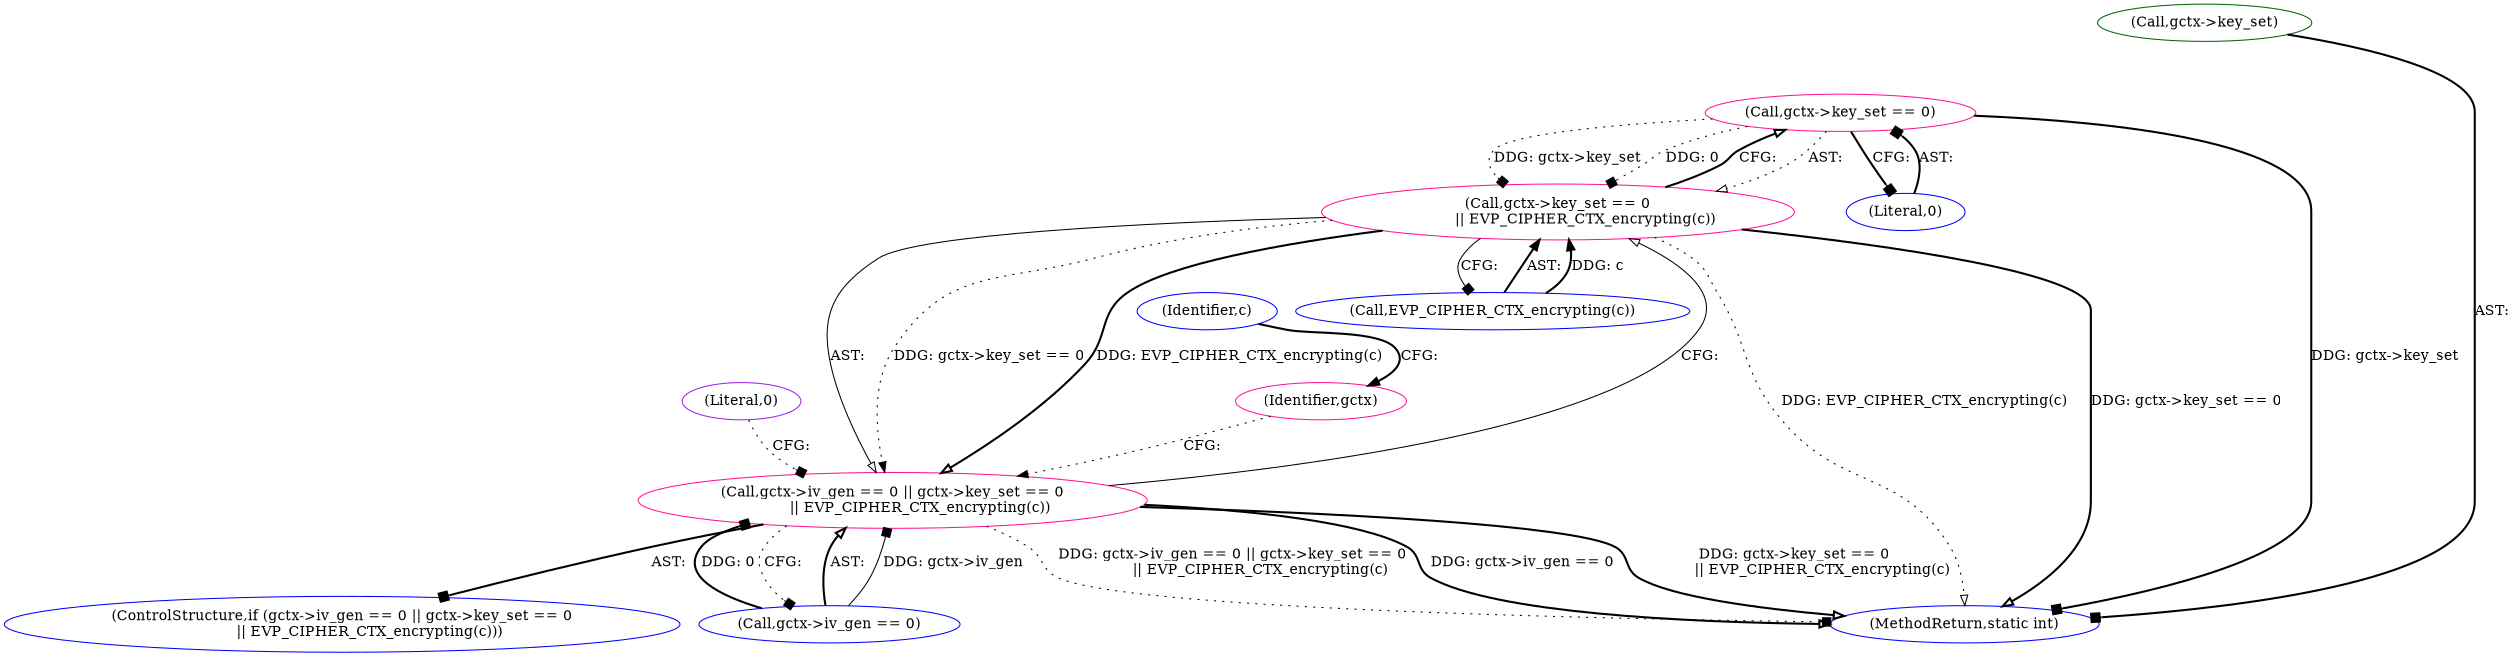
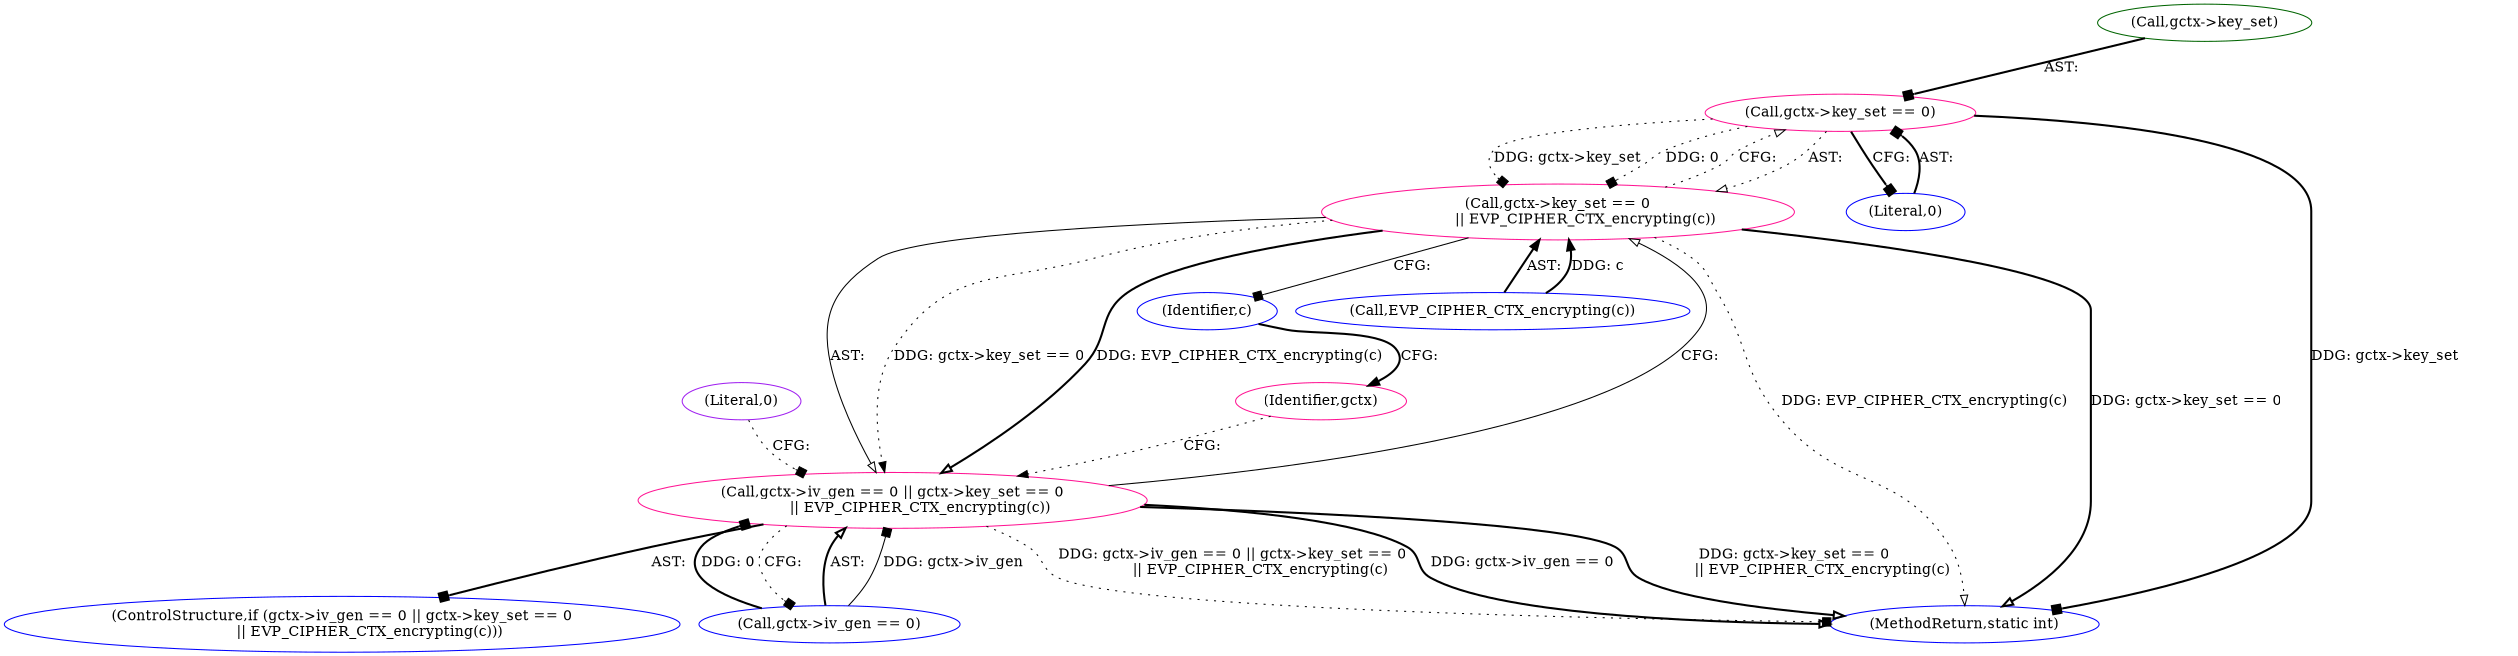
edge "(Call,gctx->key_set == 0 || EVP_CIPHER_CTX_encrypting(c))" -> "(Call,gctx->key_set == 0)": style bold -> dotted
edge "(Call,gctx->key_set == 0 || EVP_CIPHER_CTX_encrypting(c))" -> "(Call,EVP_CIPHER_CTX_encrypting(c))": now "(Call,gctx->key_set == 0 || EVP_CIPHER_CTX_encrypting(c))" -> "(Identifier,c)"
edge "(Call,gctx->key_set)" -> "(MethodReturn,static int)": now "(Call,gctx->key_set)" -> "(Call,gctx->key_set == 0)"
